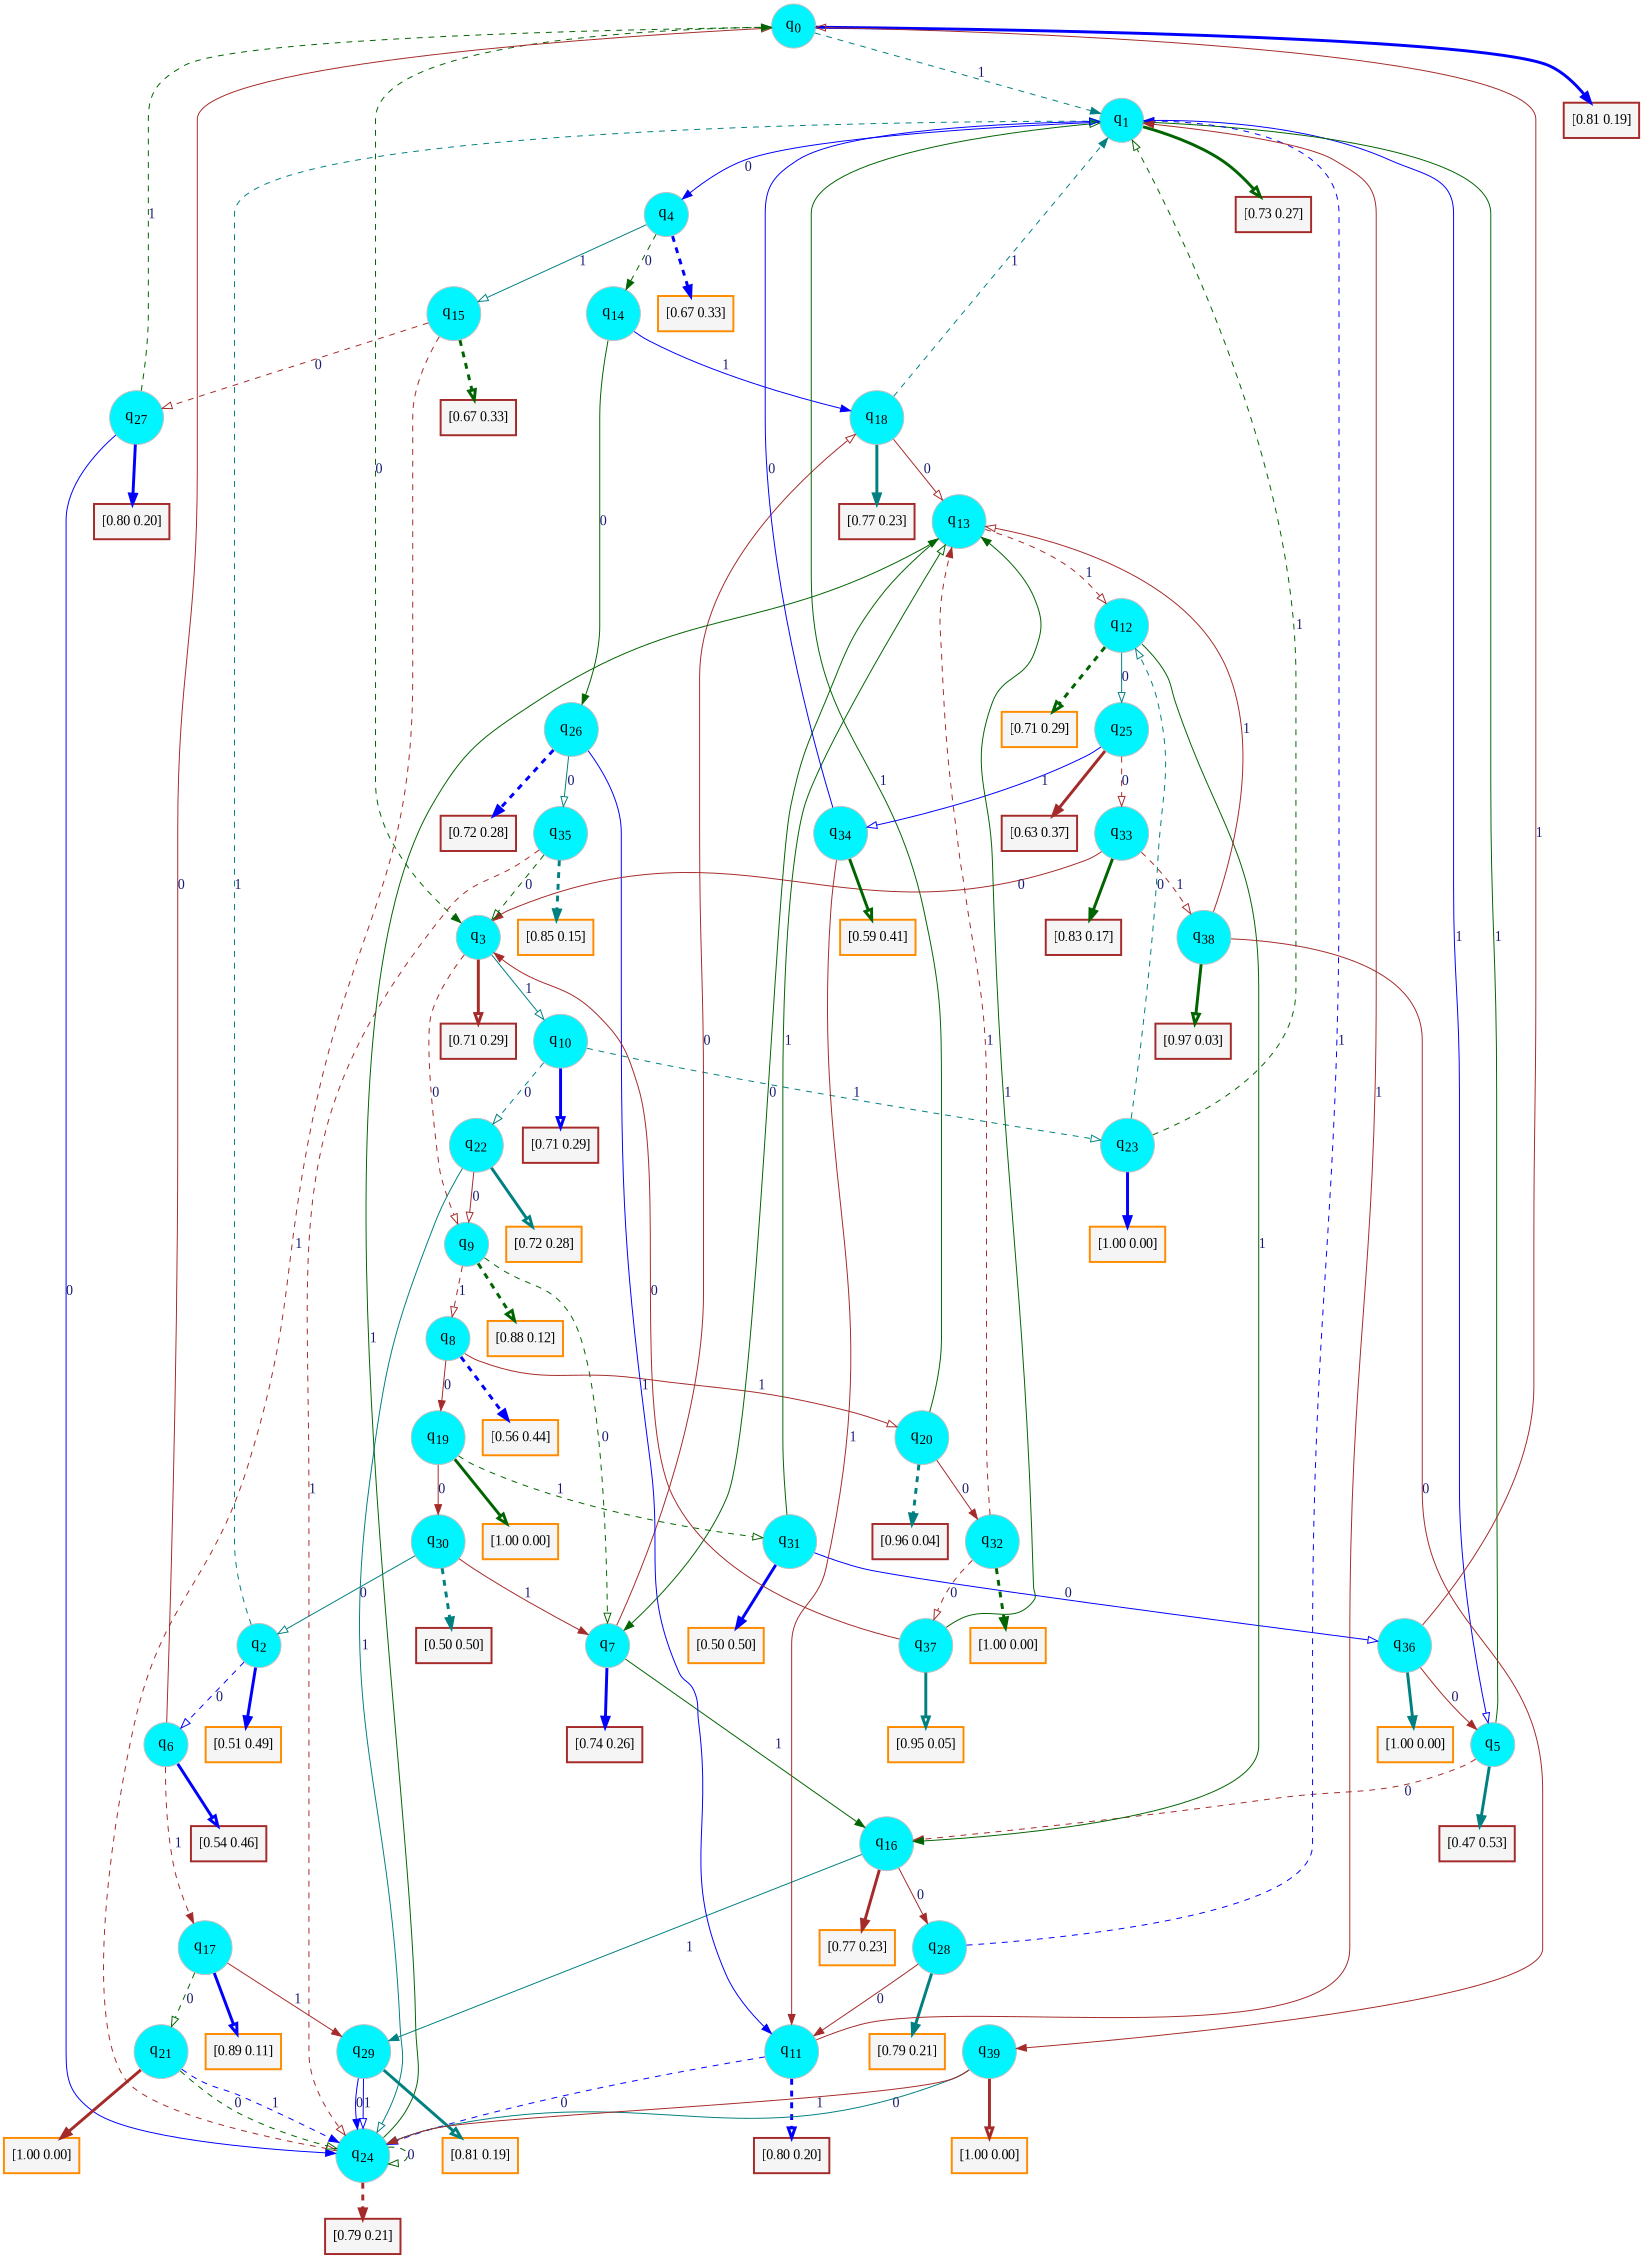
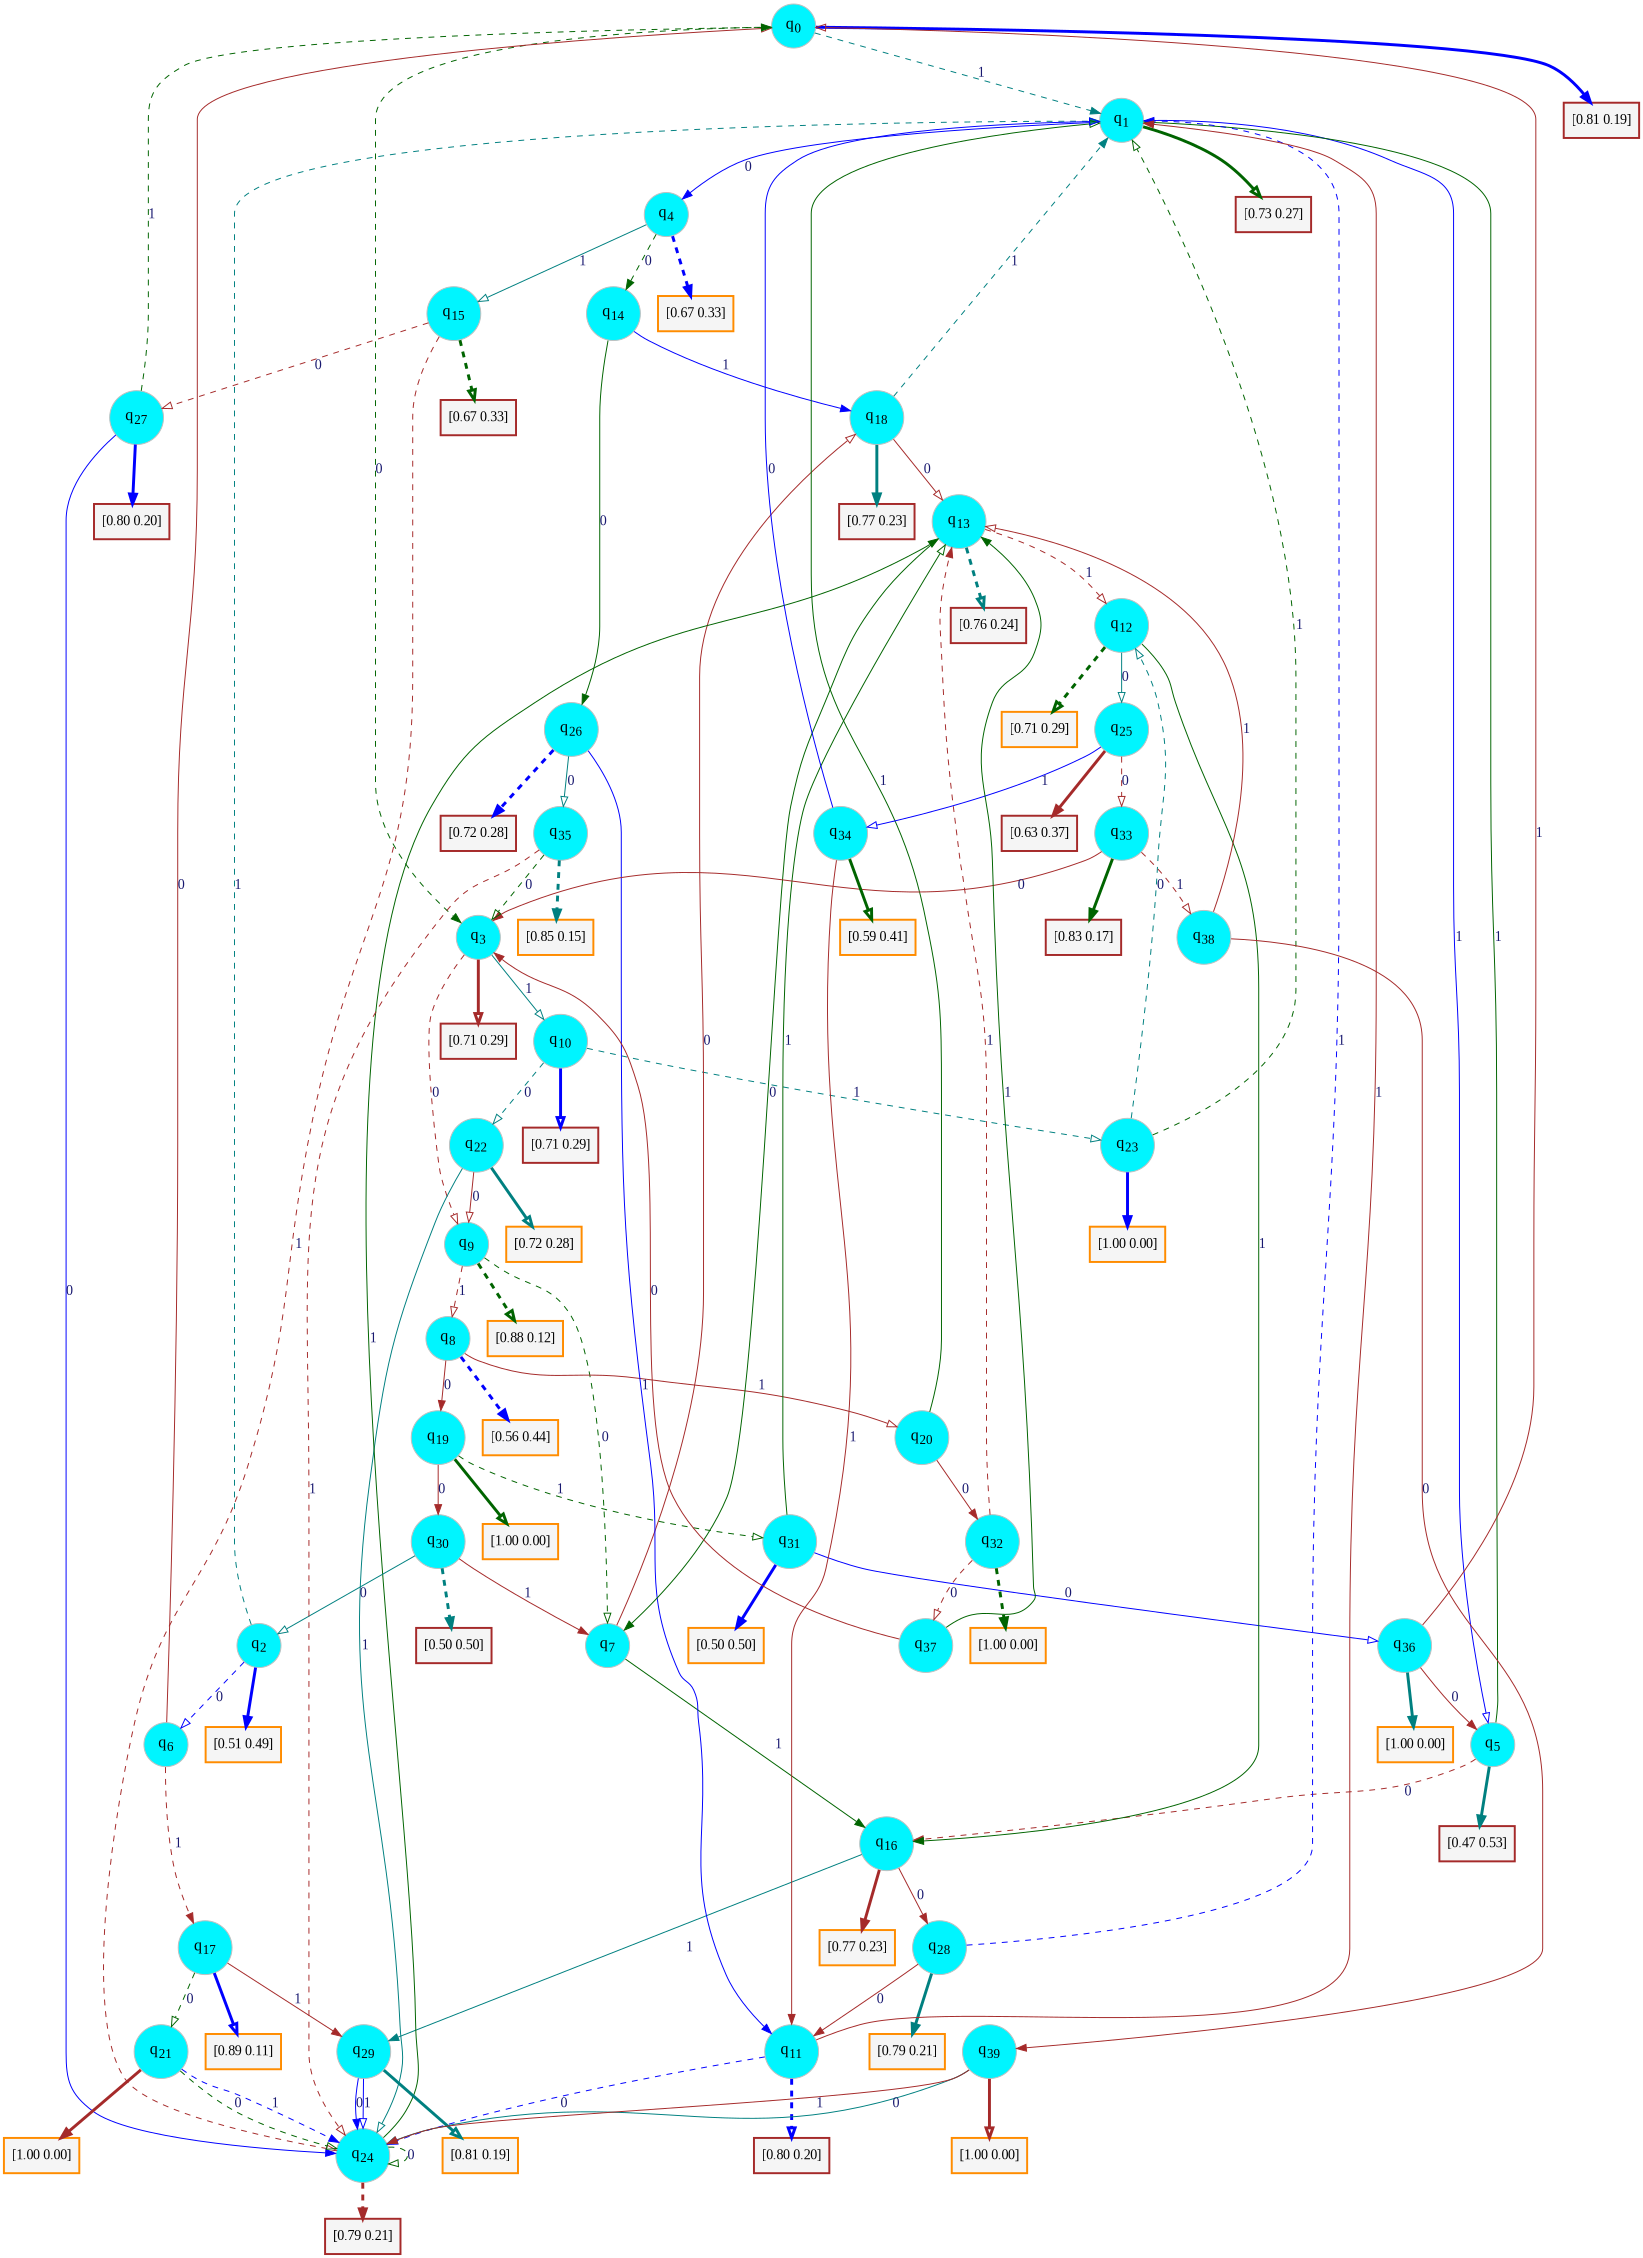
node "[0.76 0.24]": added
node "[0.97 0.03]": removed
node "[0.96 0.04]": removed
node "[0.74 0.26]": removed
node "[0.95 0.05]": removed
node "[0.54 0.46]": removed
